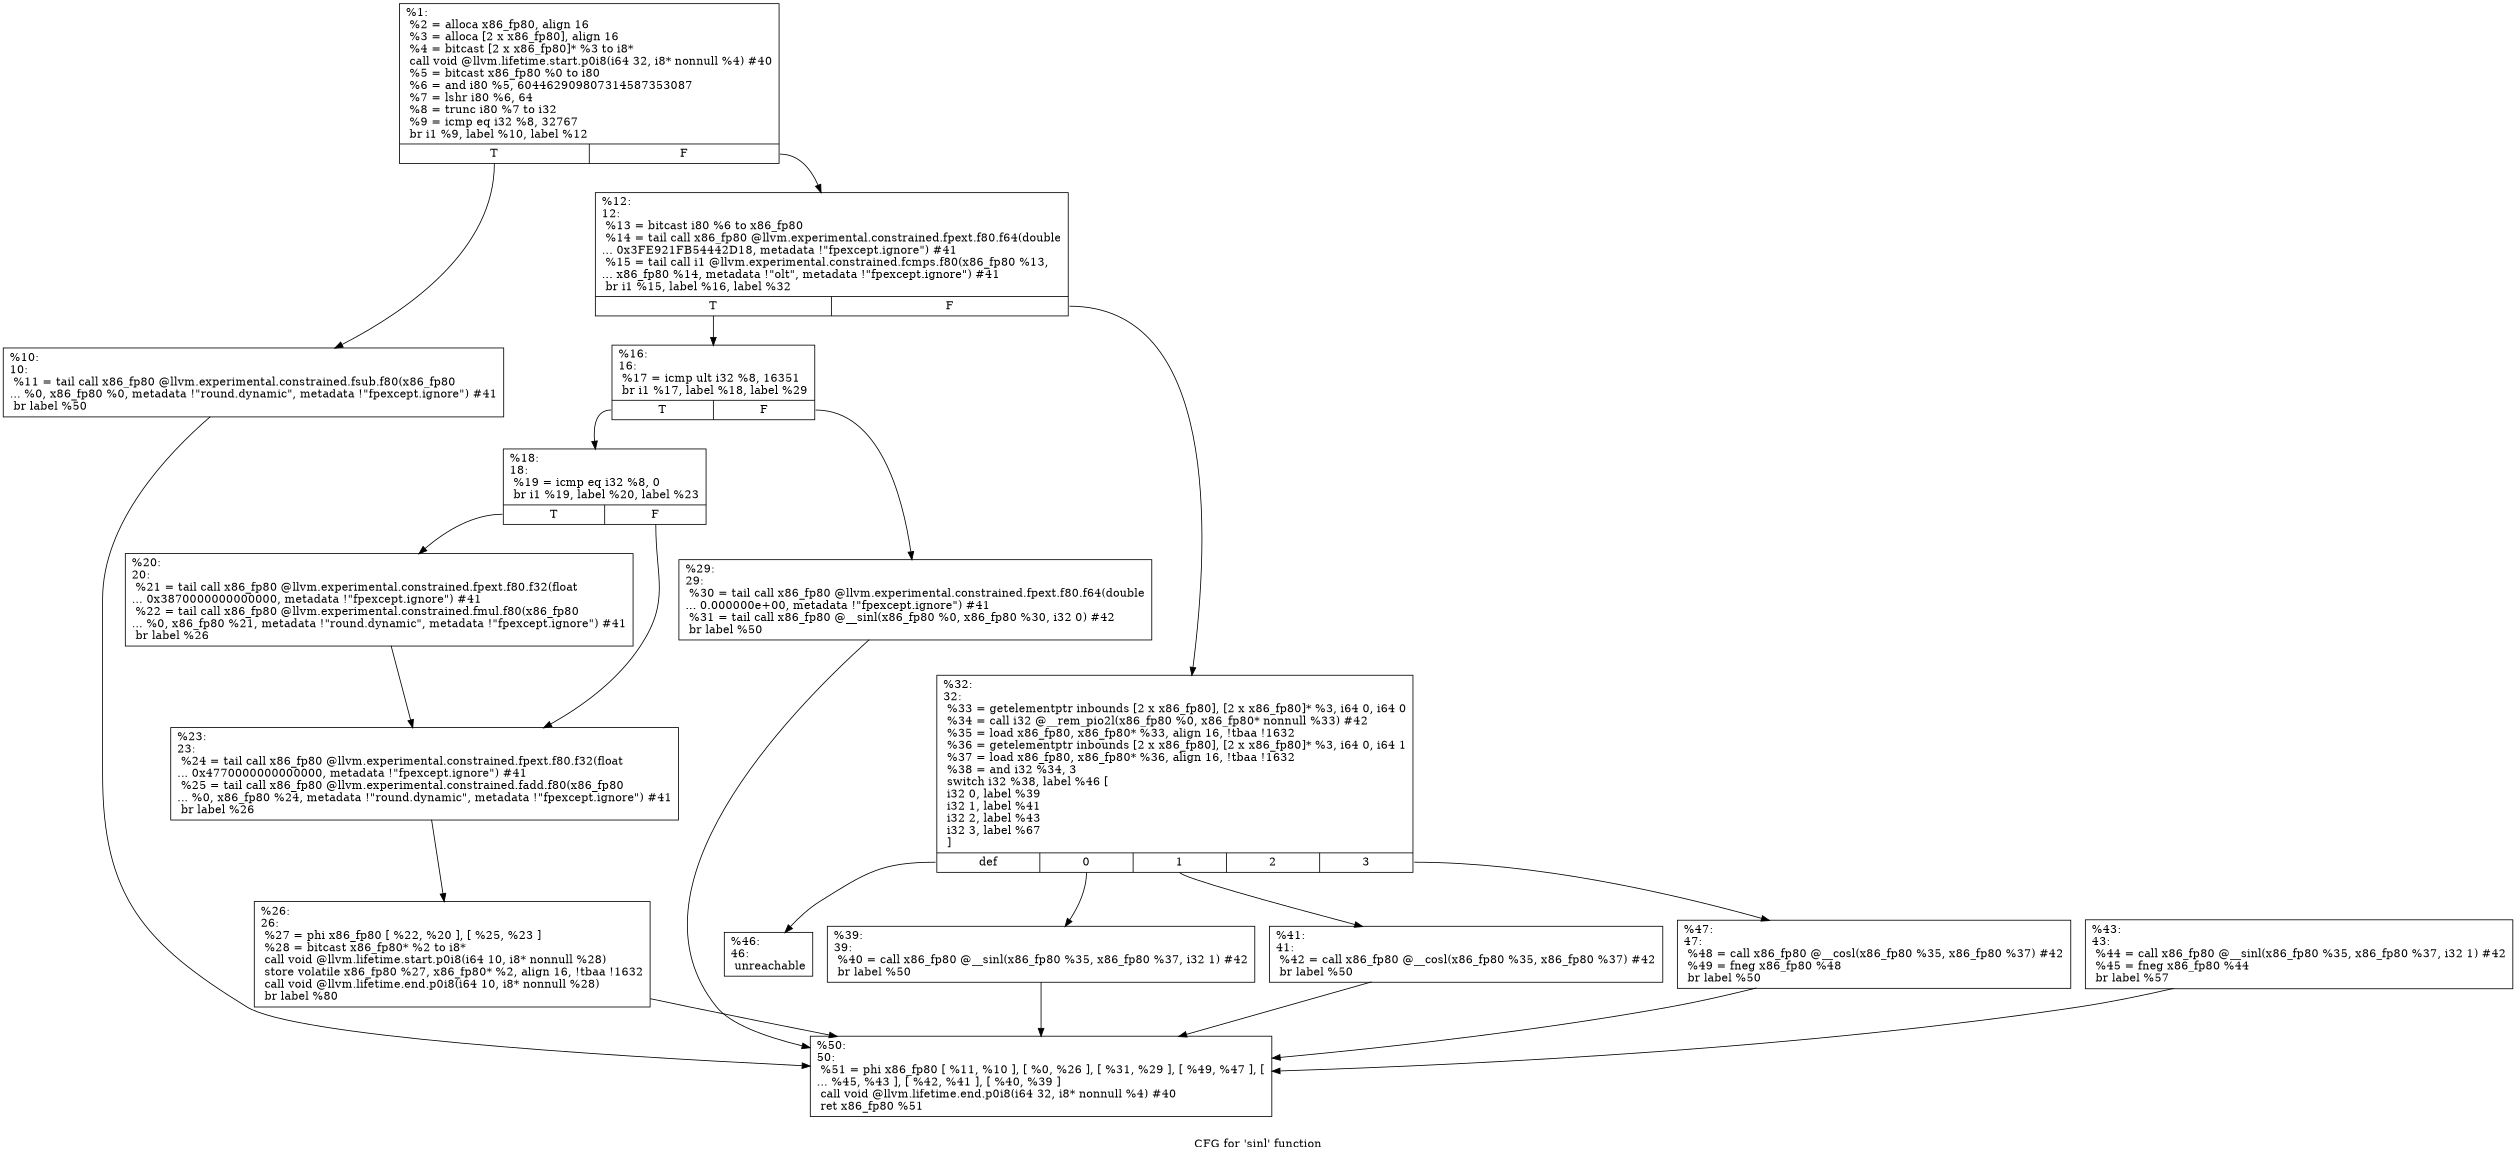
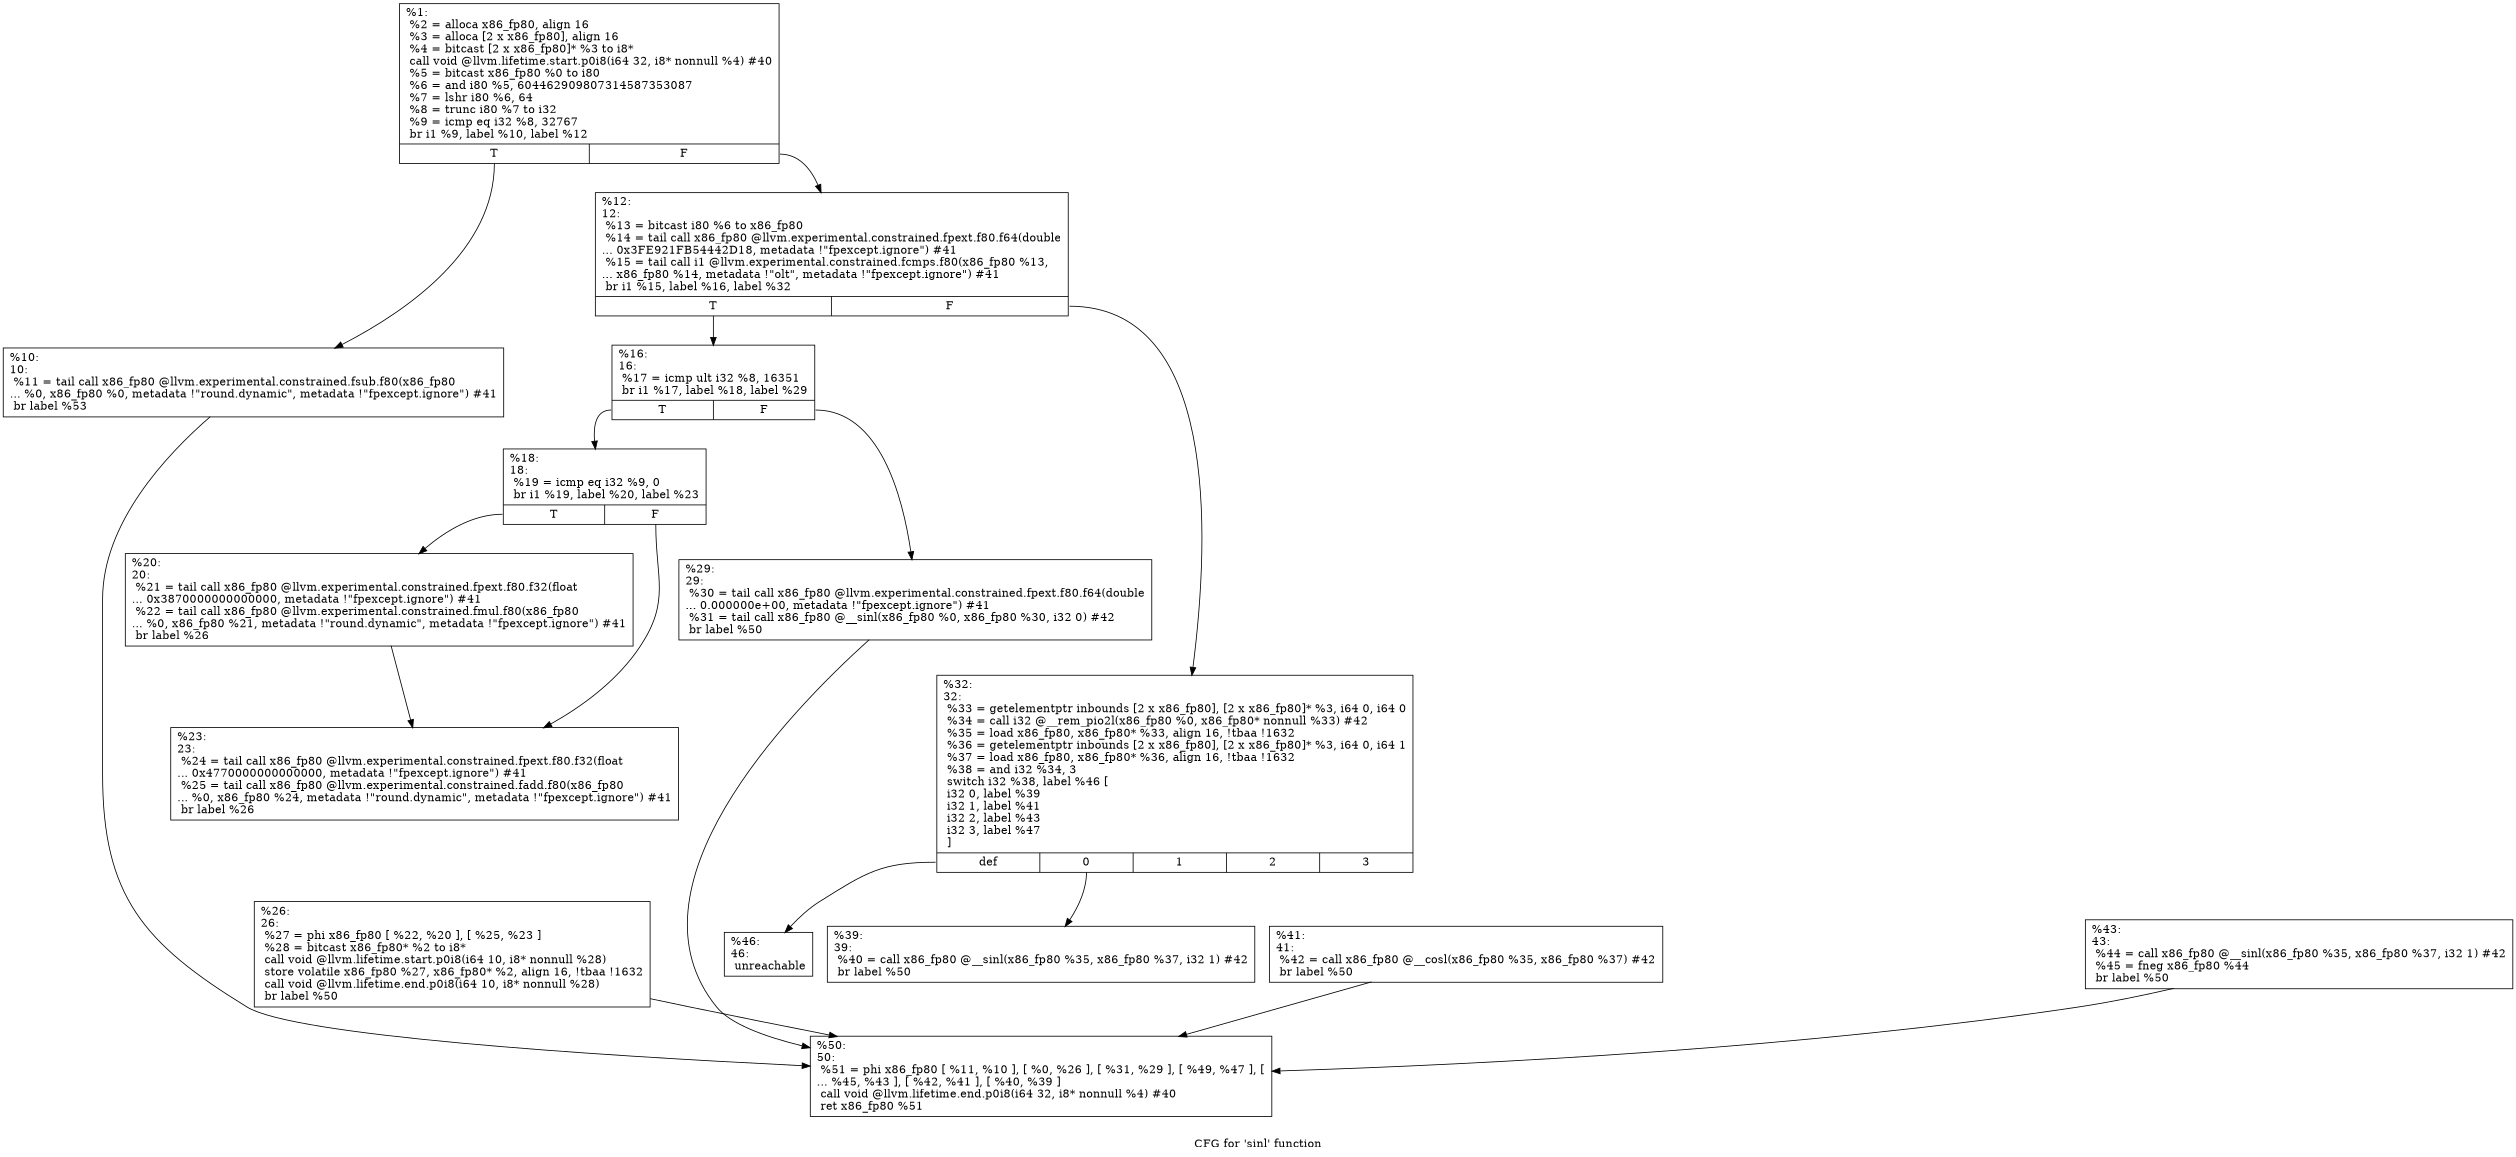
node "%10:": text "br label %50" -> "br label %53"
node "%18:": text "%19 = icmp eq i32 %8, 0" -> "%19 = icmp eq i32 %9, 0"
node "%32:": text "i32 3, label %67" -> "i32 3, label %47"
edge "%23:" -> "%26:": removed
edge "%32:" -> "%41:": removed
node "%47:": removed
node "%43:": text "br label %57" -> "br label %50"
node "%26:": text "br label %80" -> "br label %50"
edge "%39:" -> "%50:": removed
